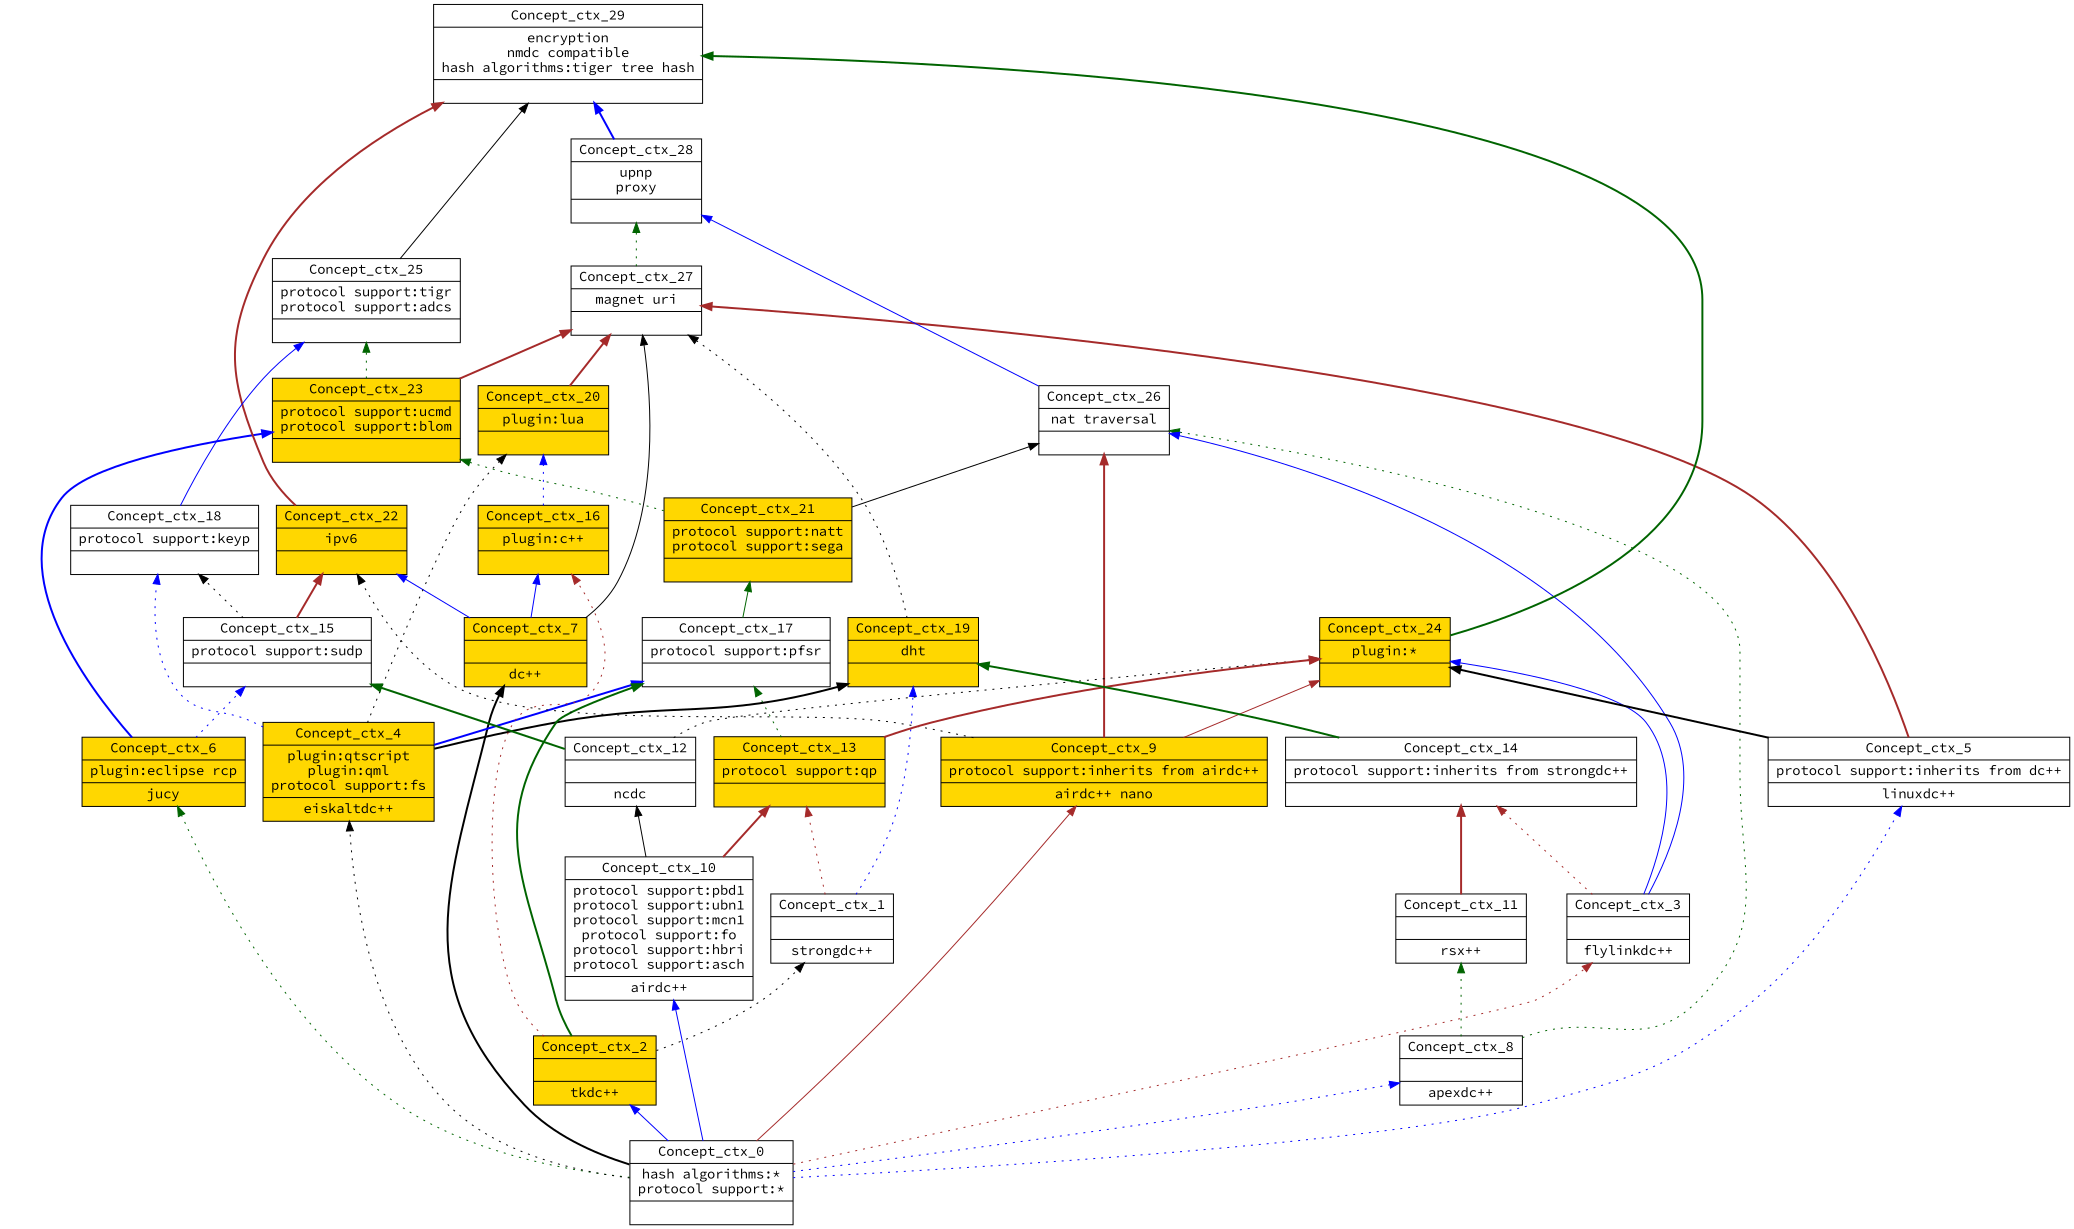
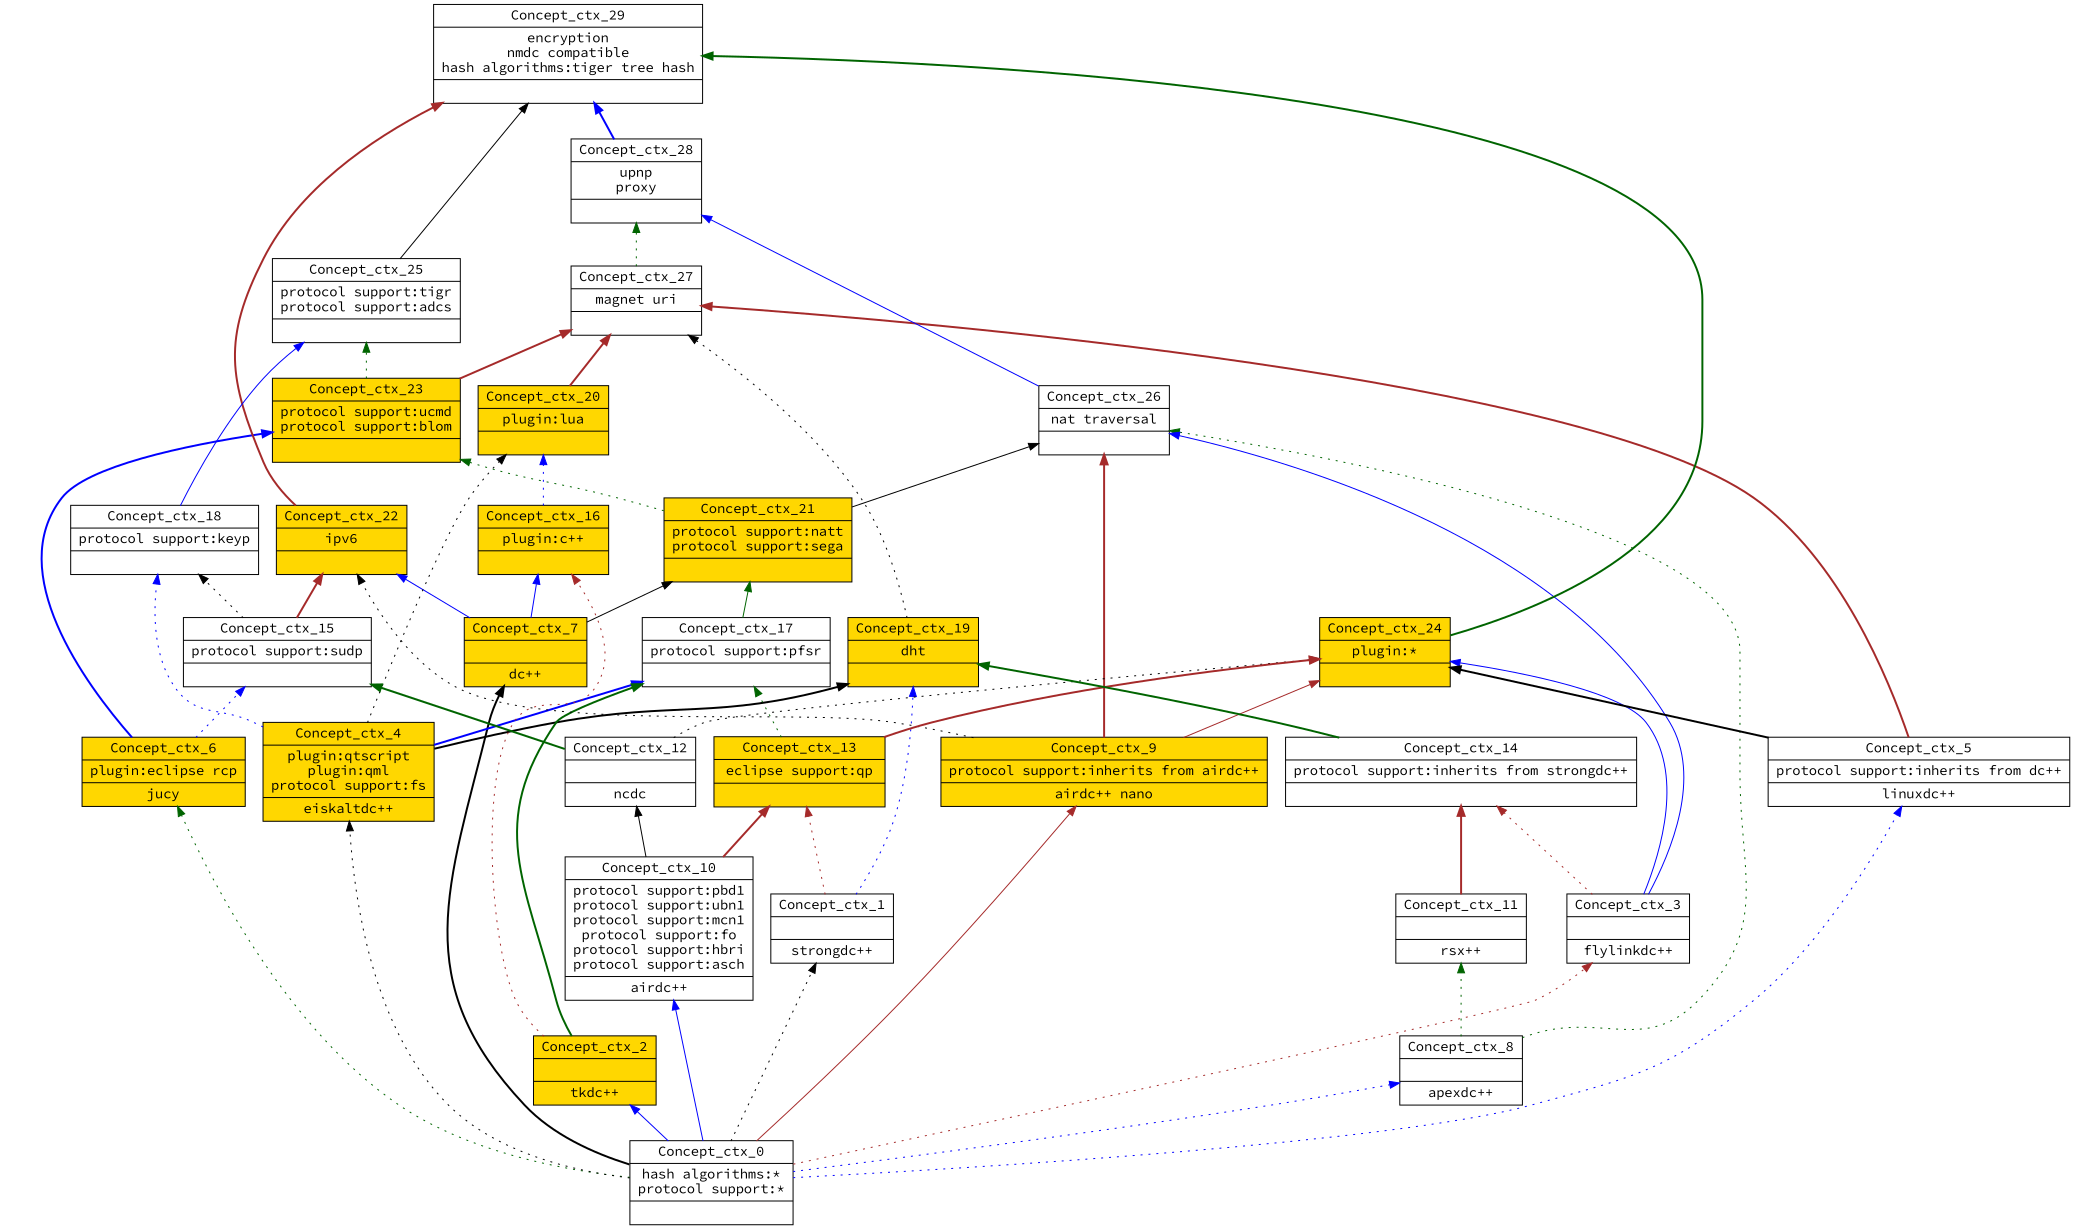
edge "Concept_ctx_7" -> "Concept_ctx_27": now "Concept_ctx_7" -> "Concept_ctx_21"
node "Concept_ctx_13": text "protocol support:qp" -> "eclipse support:qp"
edge "Concept_ctx_2" -> "Concept_ctx_1": now "Concept_ctx_0" -> "Concept_ctx_1"
